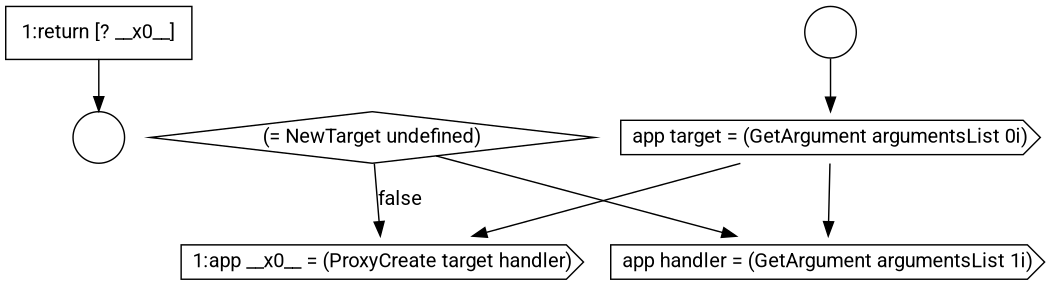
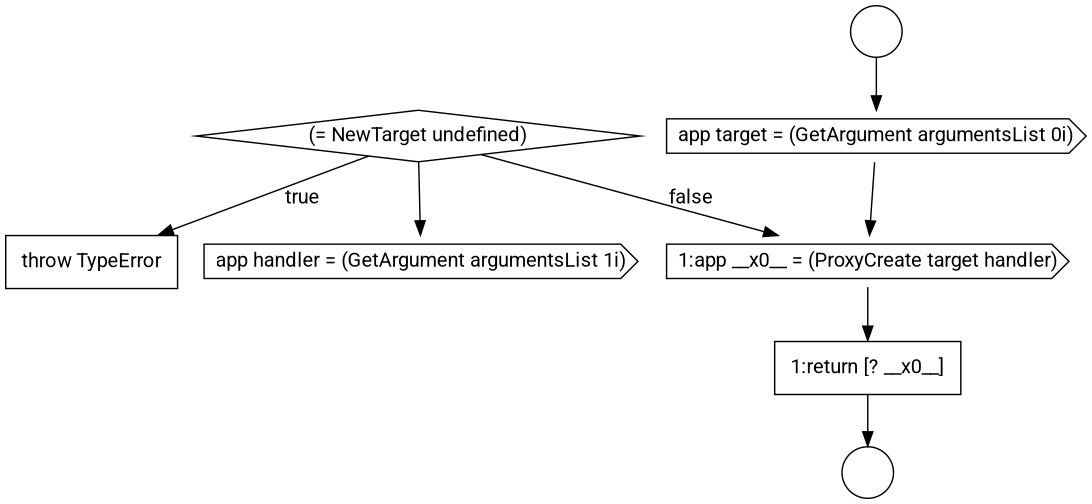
edge "app target = (GetArgument argumentsList 0i)" -> "app handler = (GetArgument argumentsList 1i)": removed
node "throw TypeError": added
edge "1:app __x0__ = (ProxyCreate target handler)" -> "1:return [? __x0__]": added
